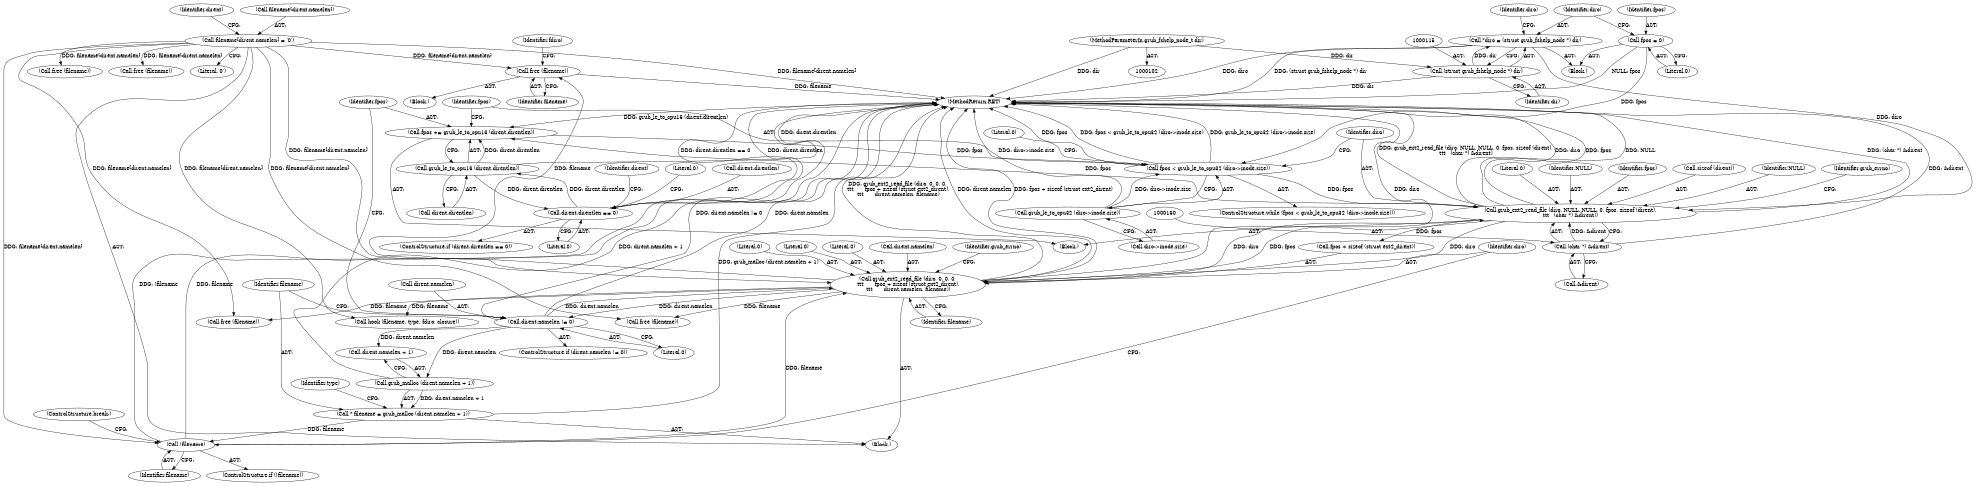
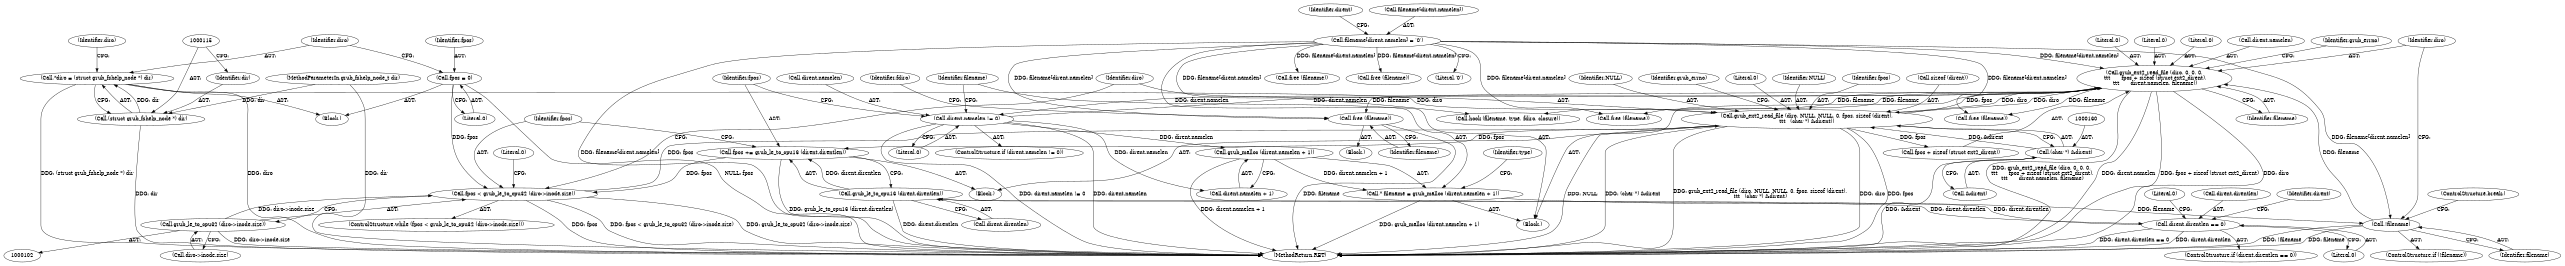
edge "(MethodParameterIn,grub_fshelp_node_t dir)" -> "1000102": now "(Call,grub_le_to_cpu32 (diro->inode.size))" -> "1000102"
edge "(Call,(struct grub_fshelp_node *) dir)" -> "(Identifier,dir)": now "1000115" -> "(Identifier,dir)"
edge "(MethodReturn,RET)" -> "(Call,fpos += grub_le_to_cpu16 (dirent.direntlen))": reversed
